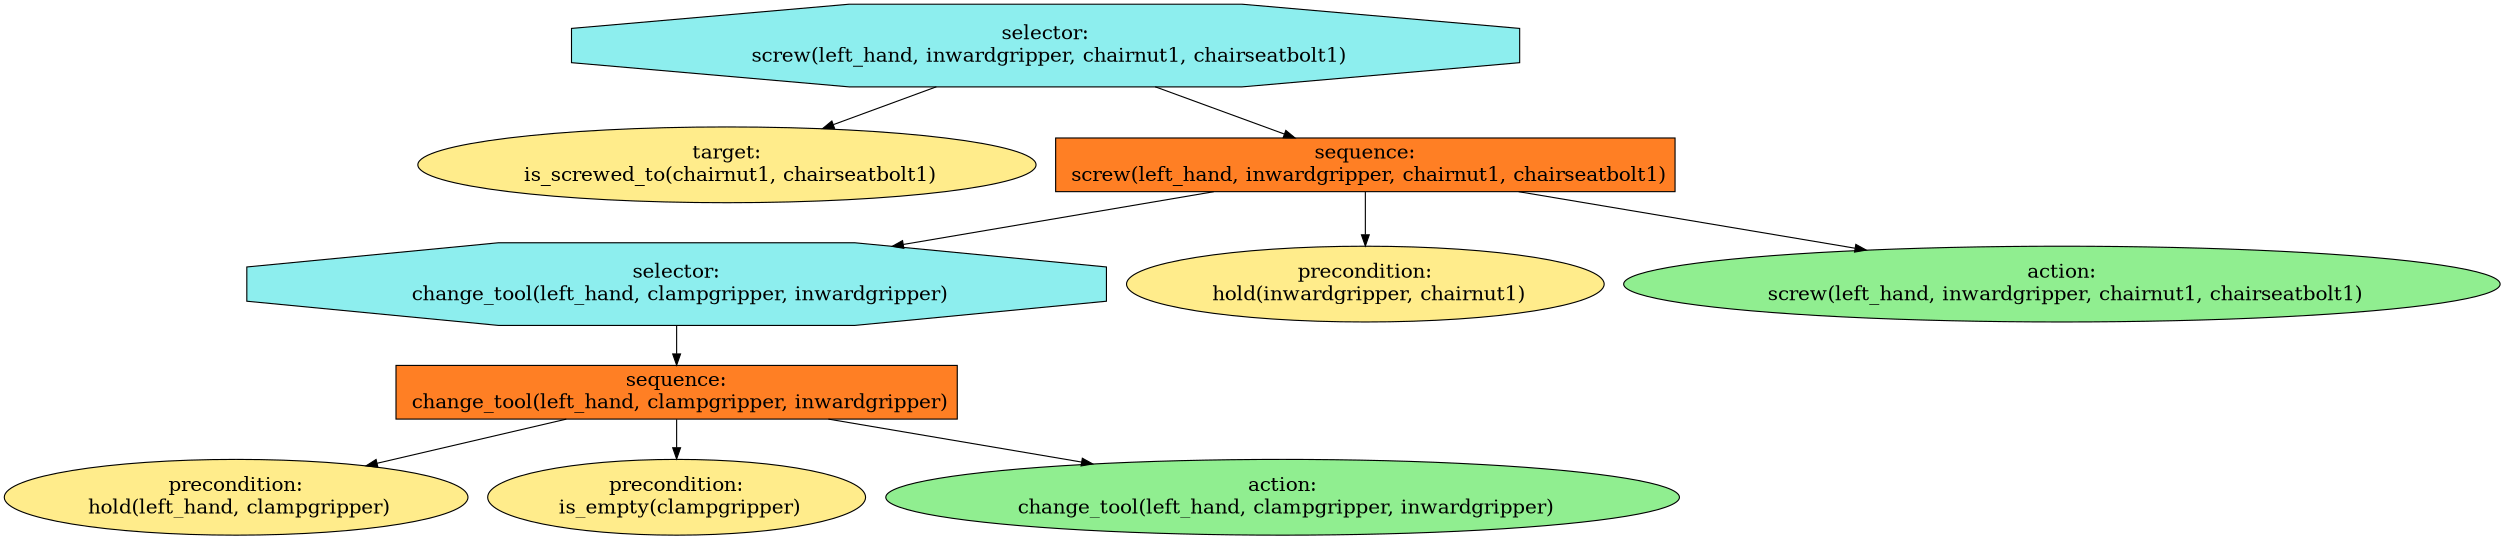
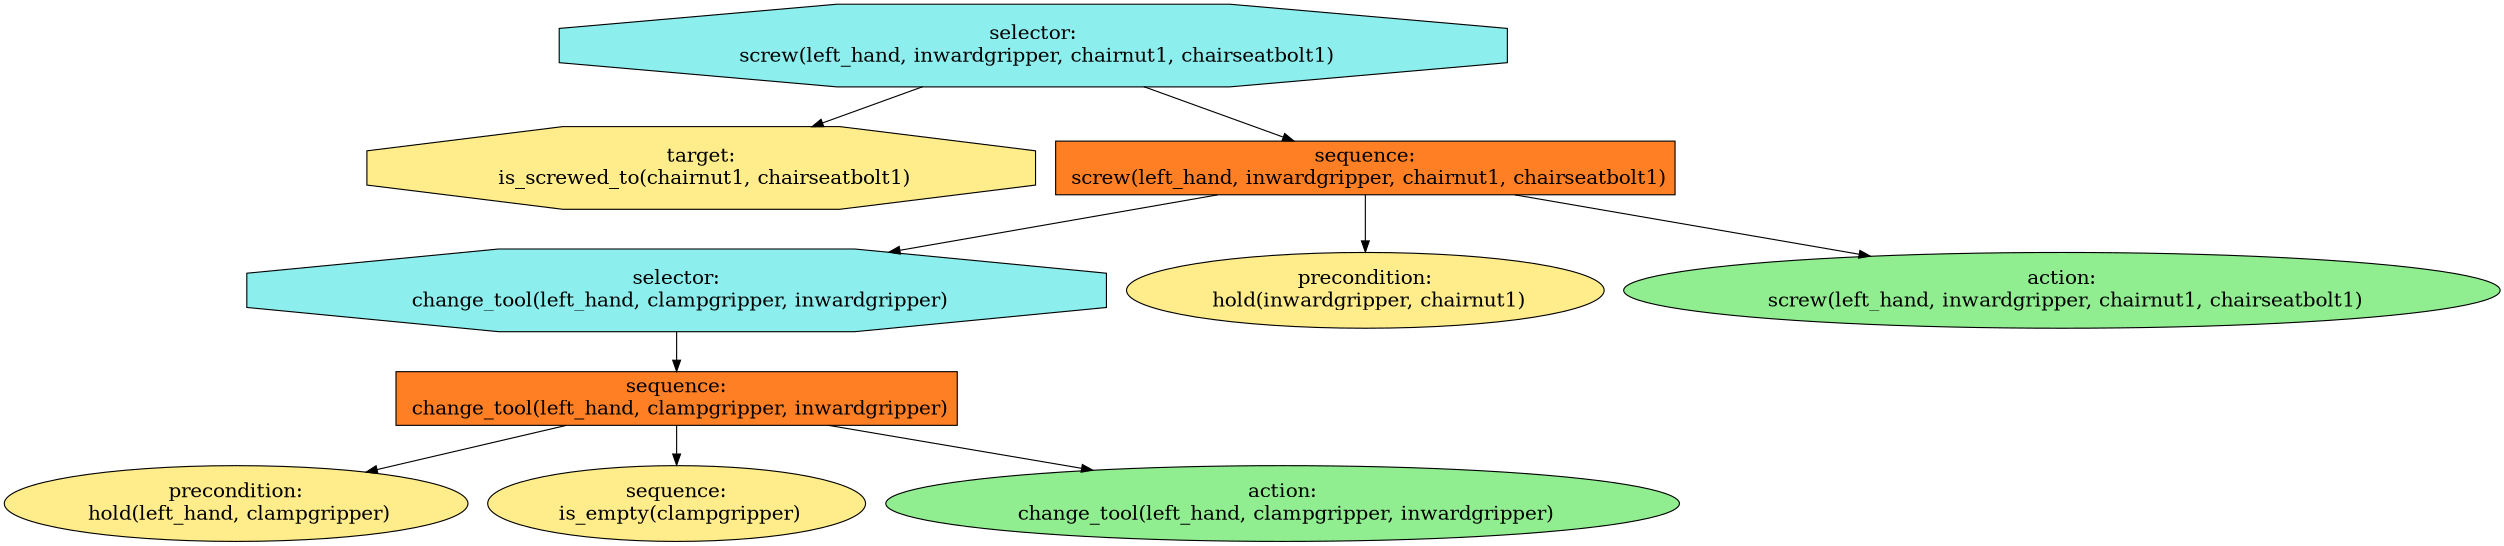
node "target: is_screwed_to(chairnut1, chairseatbolt1)": shape ellipse -> octagon
node "precondition: is_empty(clampgripper)": label "precondition: is_empty(clampgripper)" -> "sequence: is_empty(clampgripper)"
